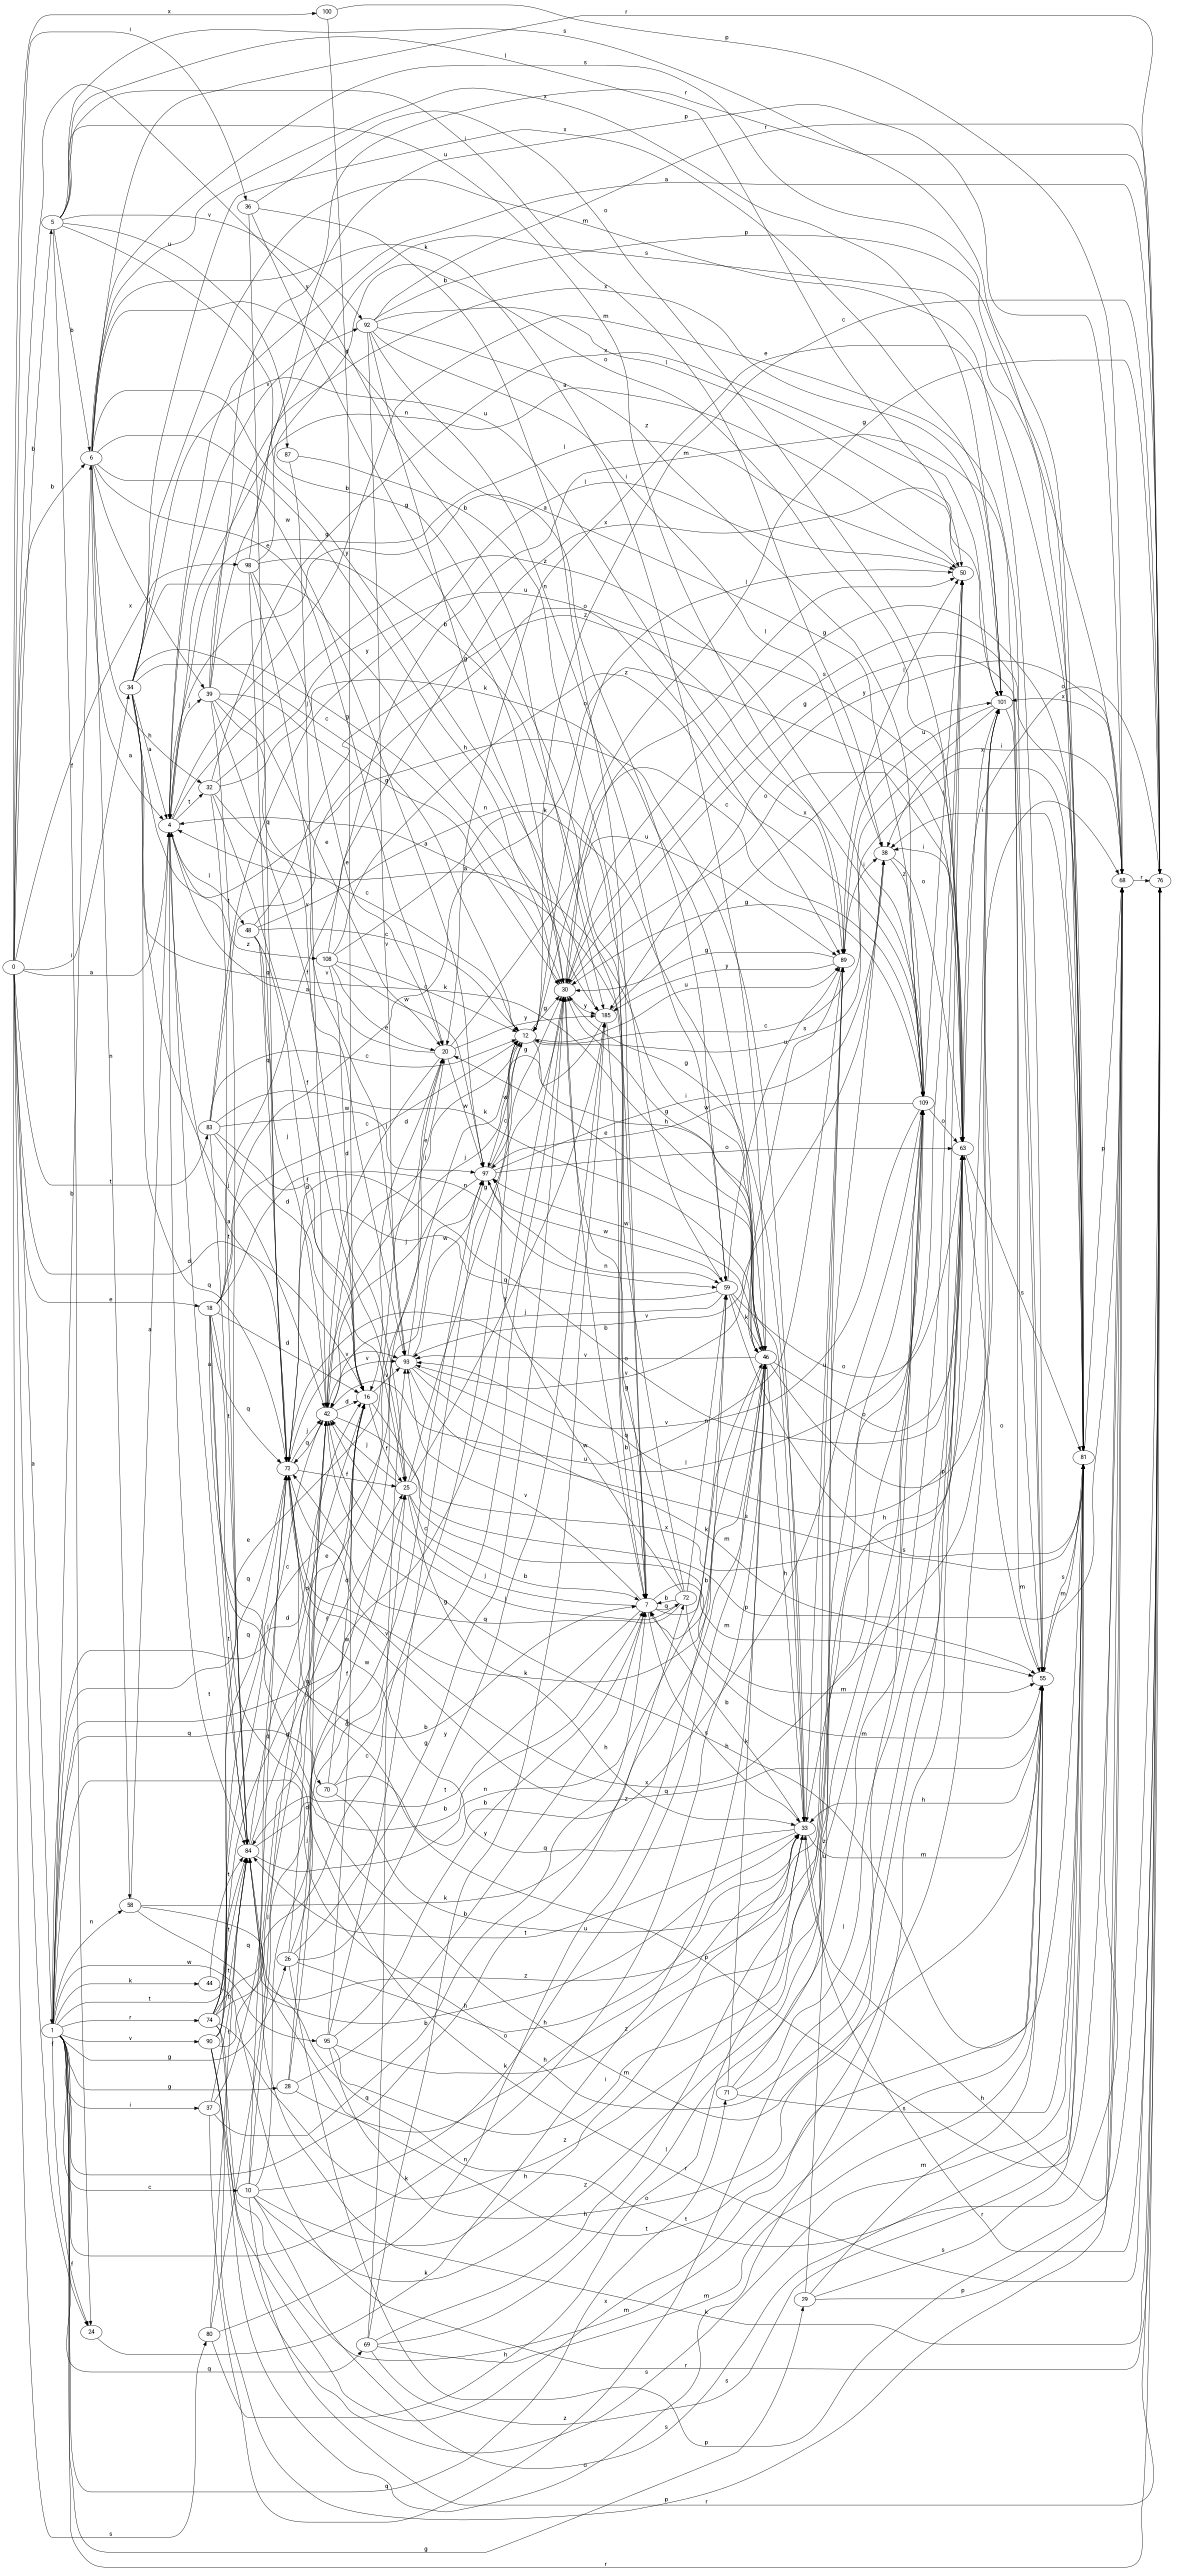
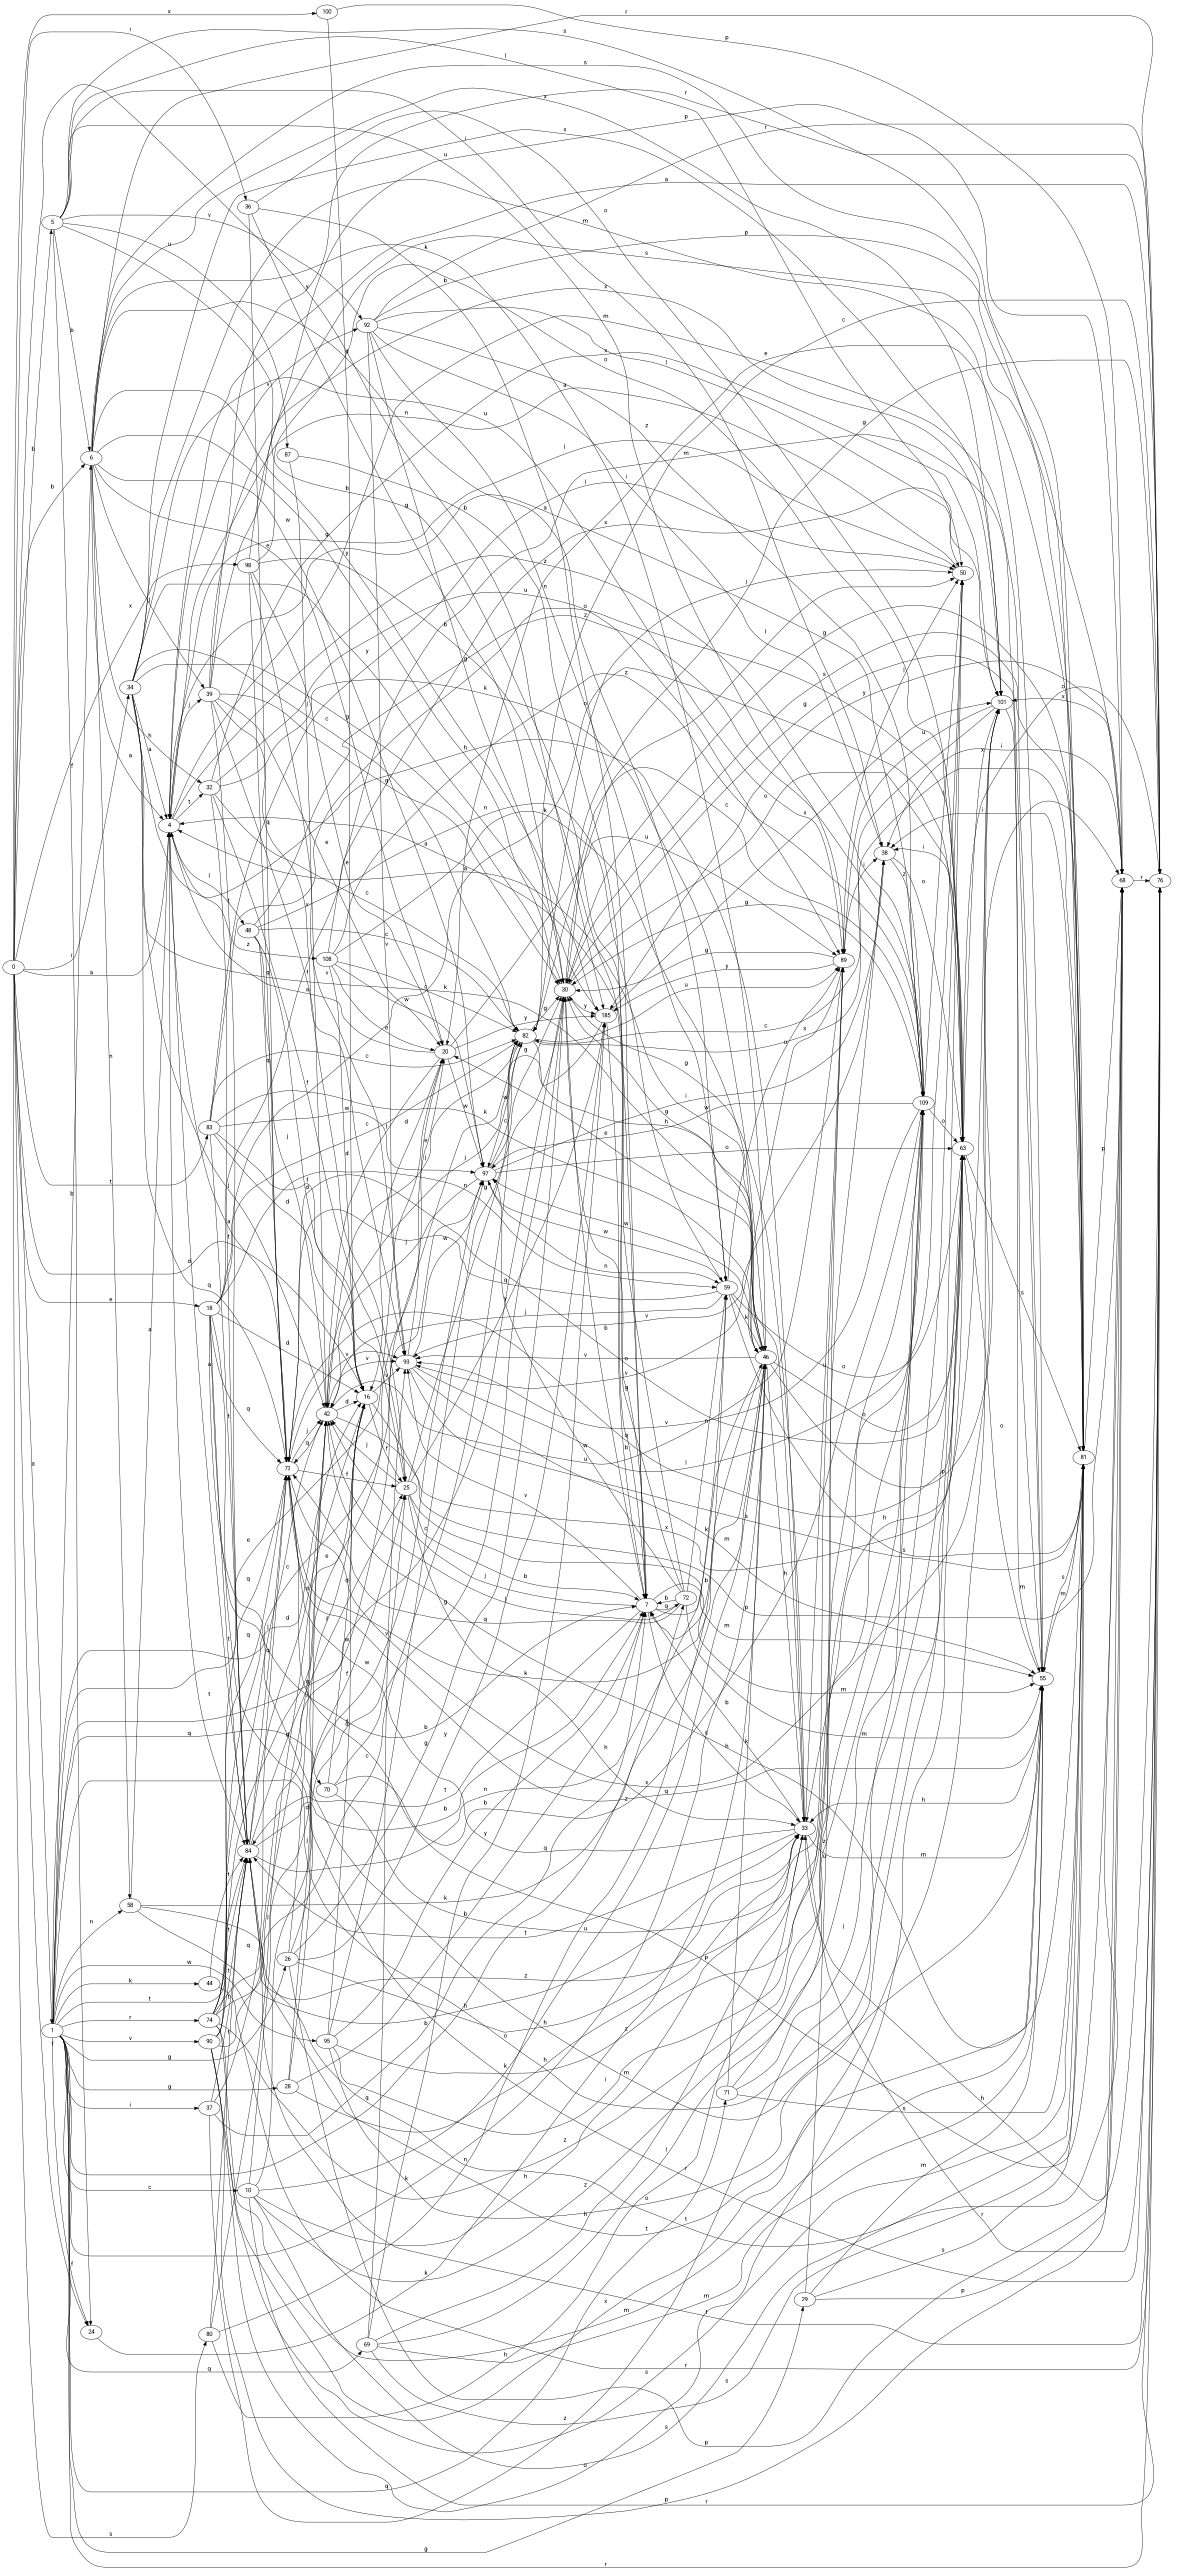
node "12": label "12" -> "82"
edge "10" -> "73": now "84" -> "73"
edge "76" -> "84": label "k" -> "t"
